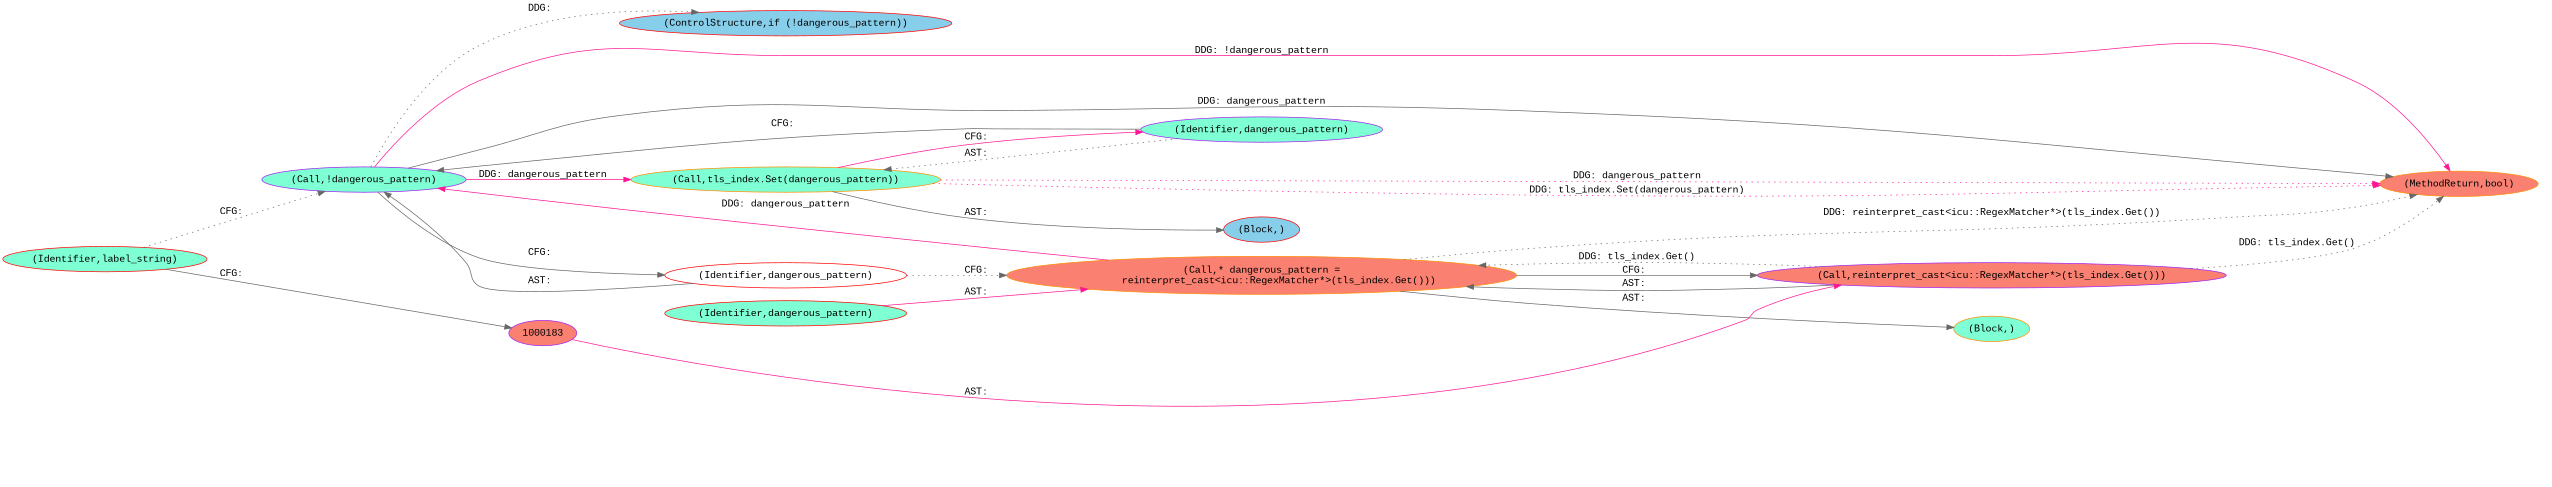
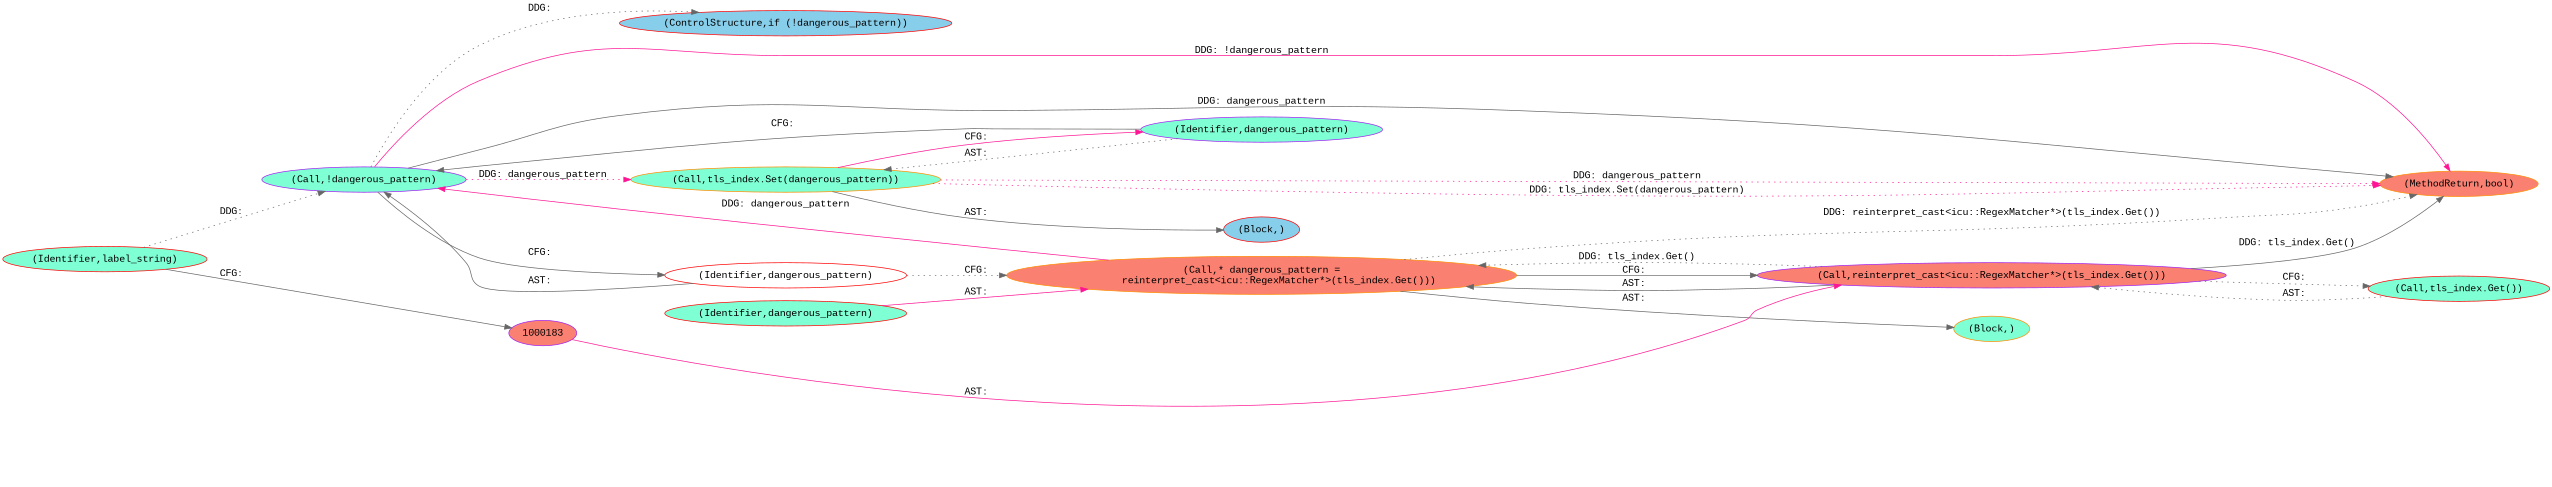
edge "(Call,!dangerous_pattern)" -> "(Call,tls_index.Set(dangerous_pattern))": style solid -> dotted
edge "(Identifier,label_string)" -> "(Call,!dangerous_pattern)": label "CFG: " -> "DDG: "
edge "(Call,reinterpret_cast<icu::RegexMatcher*>(tls_index.Get()))" -> "(MethodReturn,bool)": style dotted -> solid
node "(Call,tls_index.Get())": added
